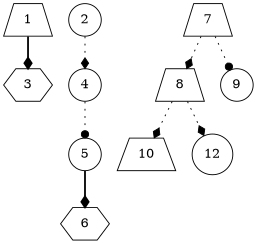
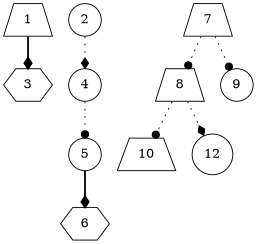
edge "7" -> "8": arrowhead diamond -> dot
edge "8" -> "10": arrowhead diamond -> dot
